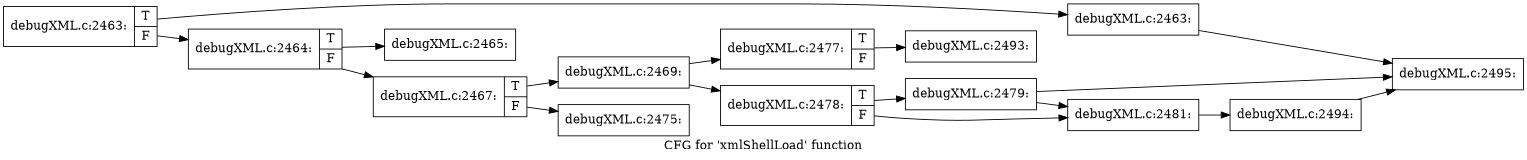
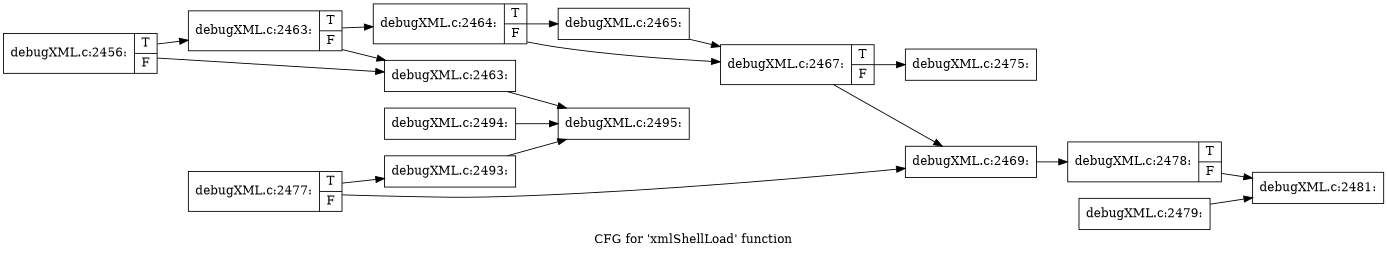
edge "debugXML.c:2465:" -> "debugXML.c:2467:": added
node "debugXML.c:2456:": added
edge "debugXML.c:2469:" -> "debugXML.c:2477:": reversed
edge "debugXML.c:2479:" -> "debugXML.c:2495:": now "debugXML.c:2493:" -> "debugXML.c:2495:"
edge "debugXML.c:2478:" -> "debugXML.c:2479:": removed
edge "debugXML.c:2481:" -> "debugXML.c:2494:": removed
